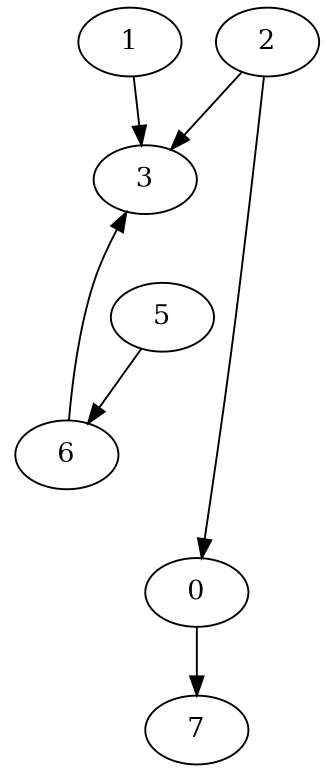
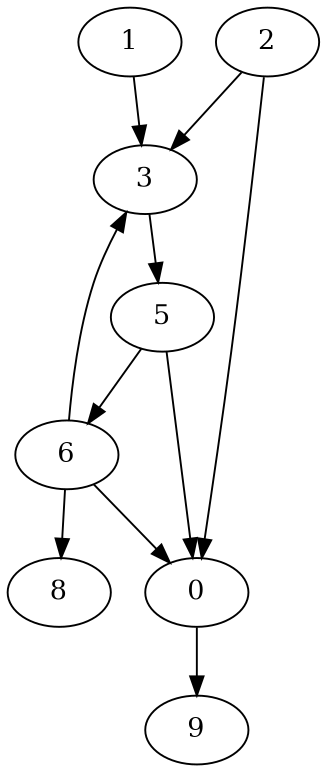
edge "3" -> "5": added
edge "5" -> "0": added
edge "6" -> "0": added
node "8": added
node "7": label "7" -> "9"
